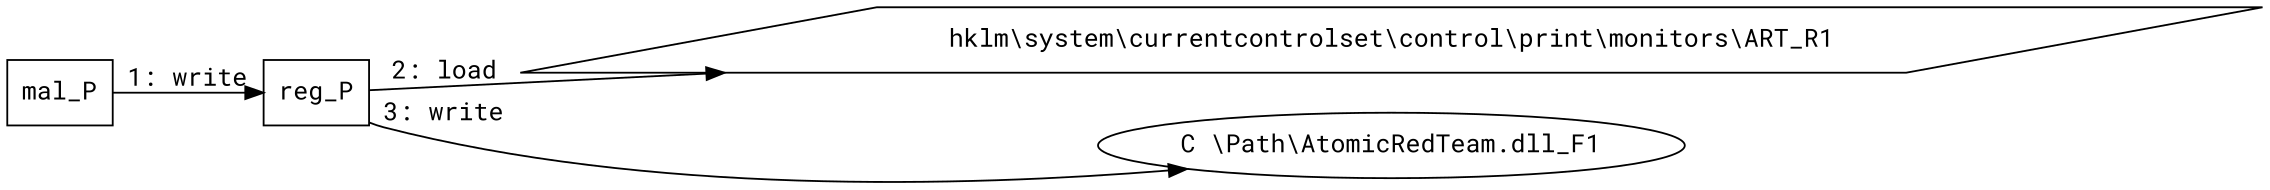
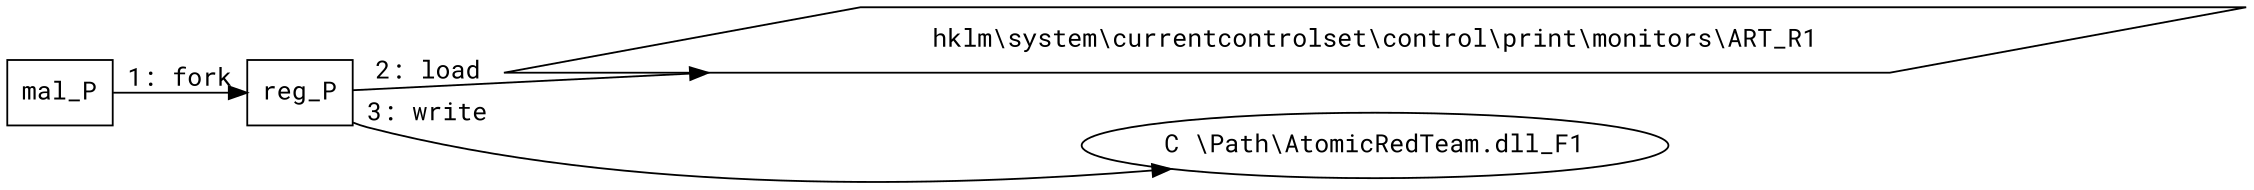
edge "mal_P" -> "reg_P": label "1: write" -> "1: fork"
